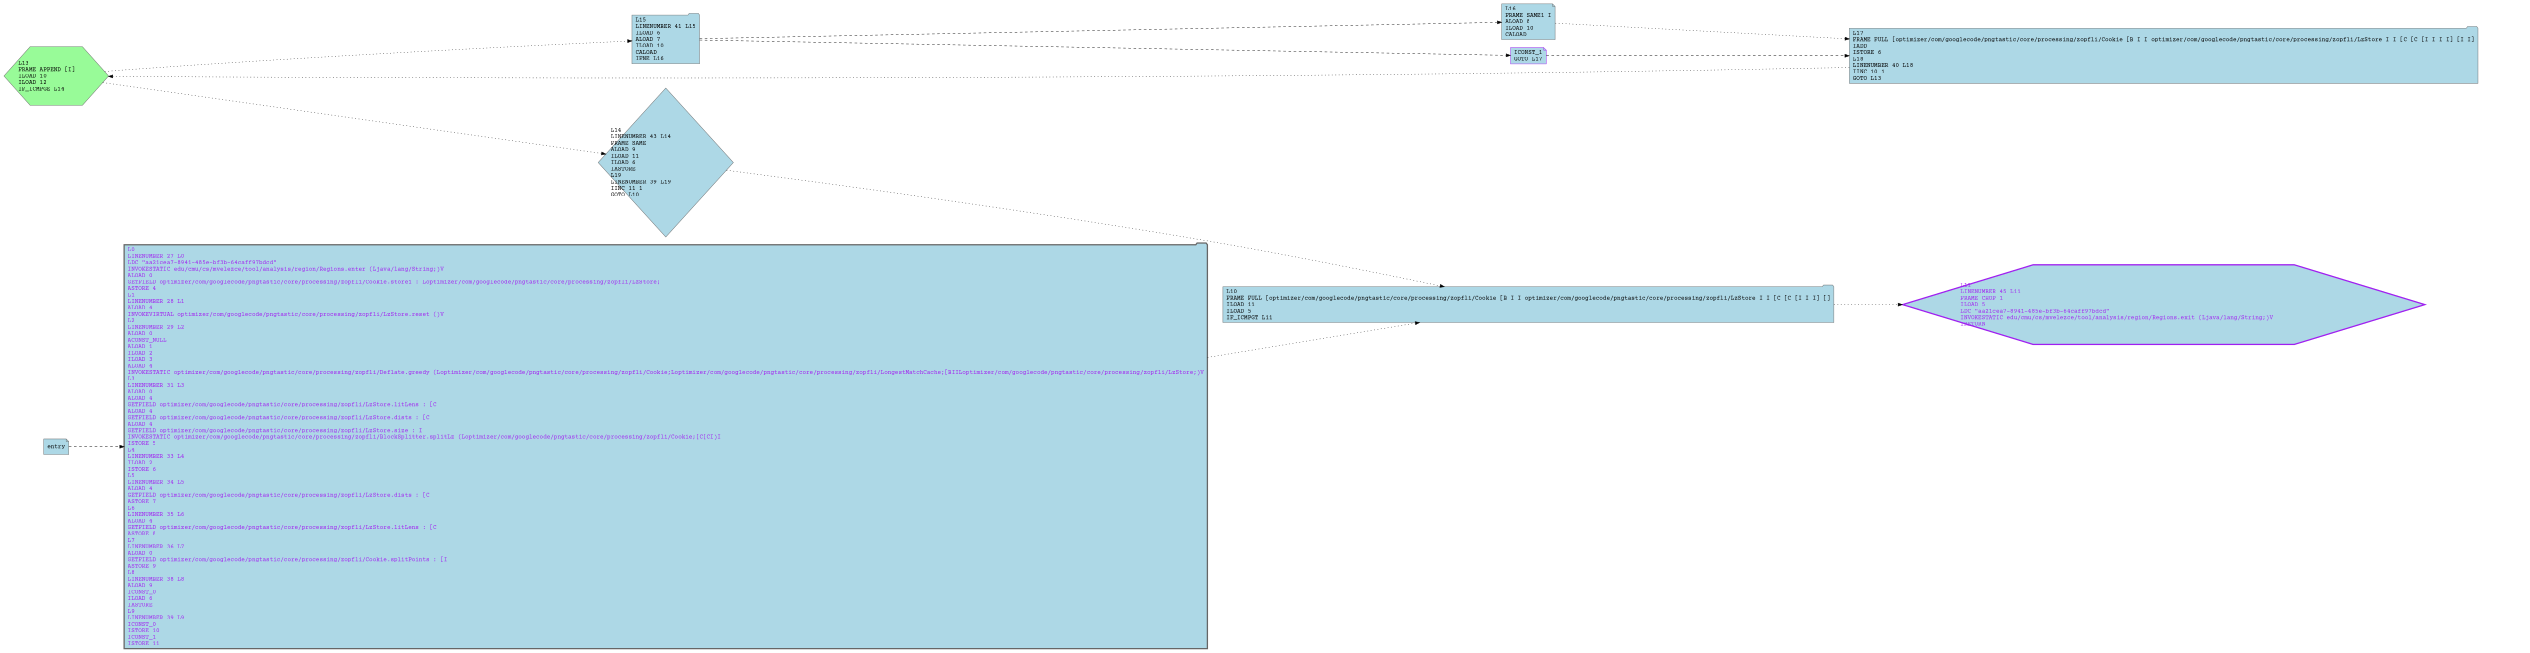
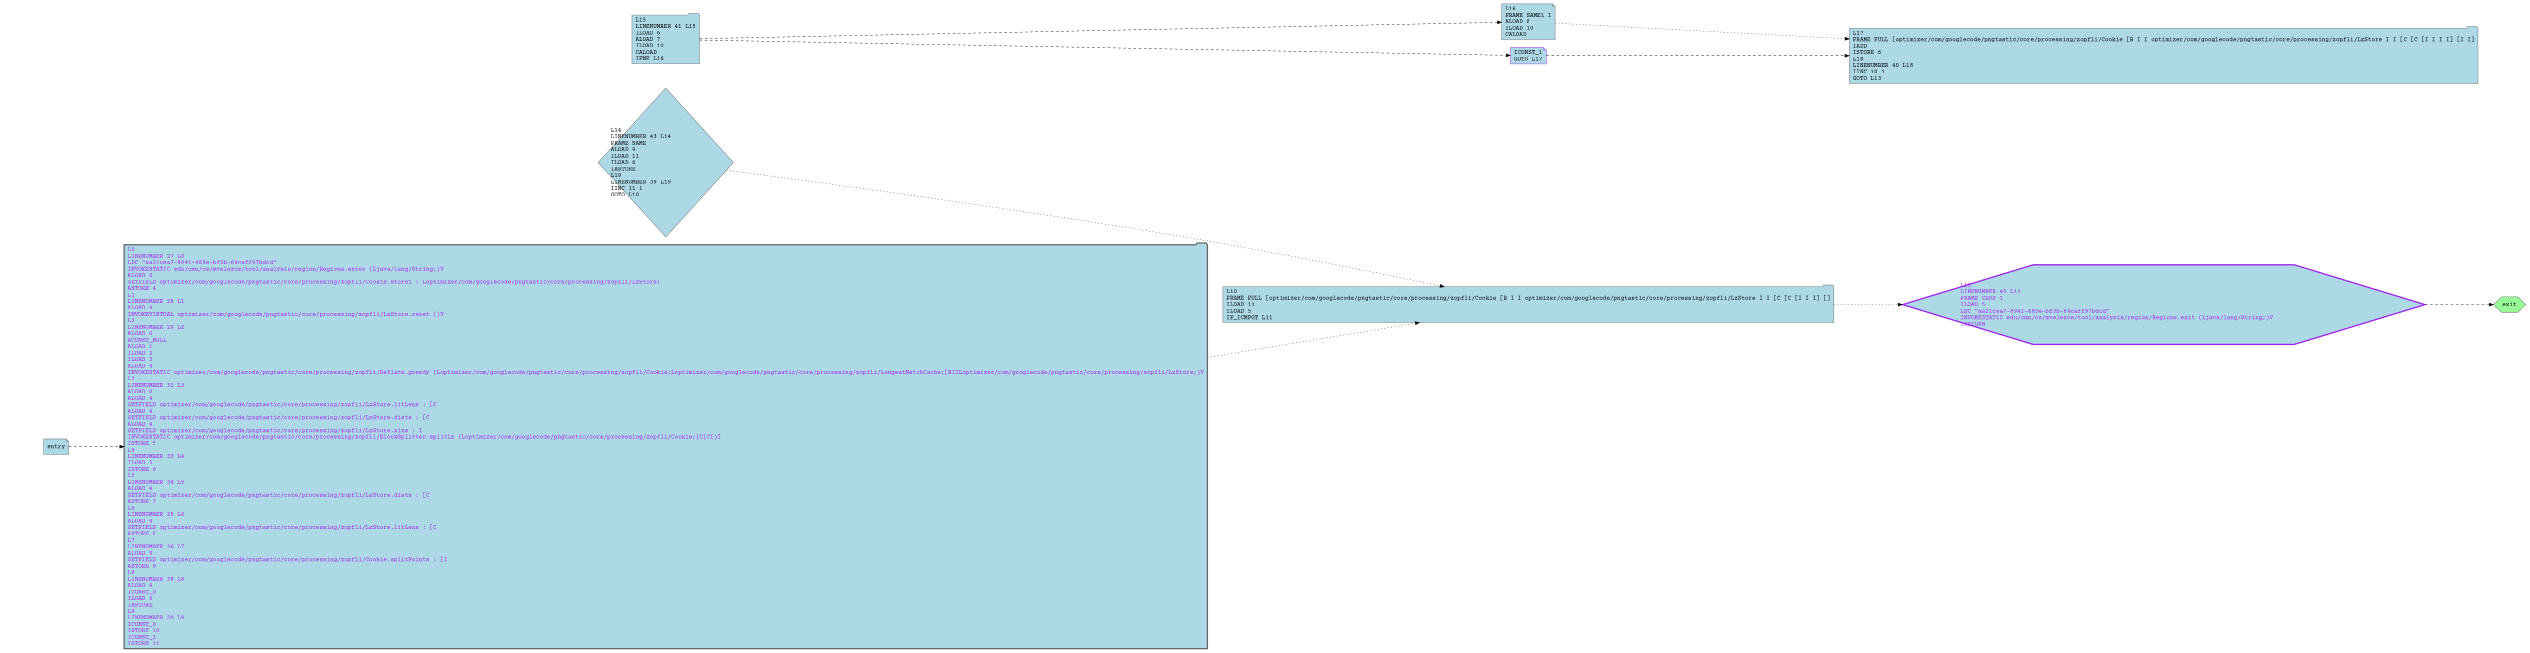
node "L13 FRAME APPEND [I] ILOAD 10 ILOAD 12 IF_ICMPGE L14": removed
node "exit": added
